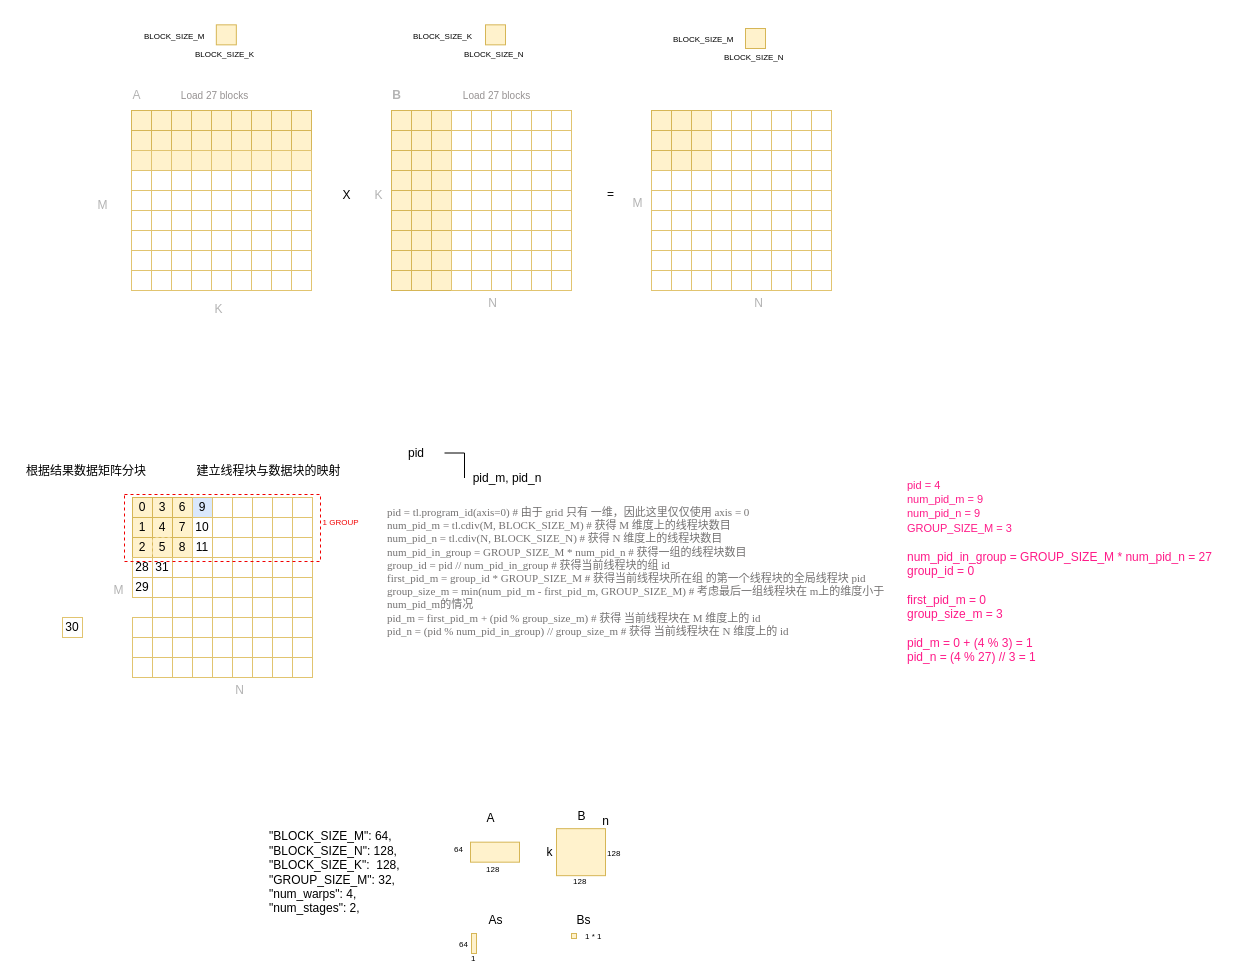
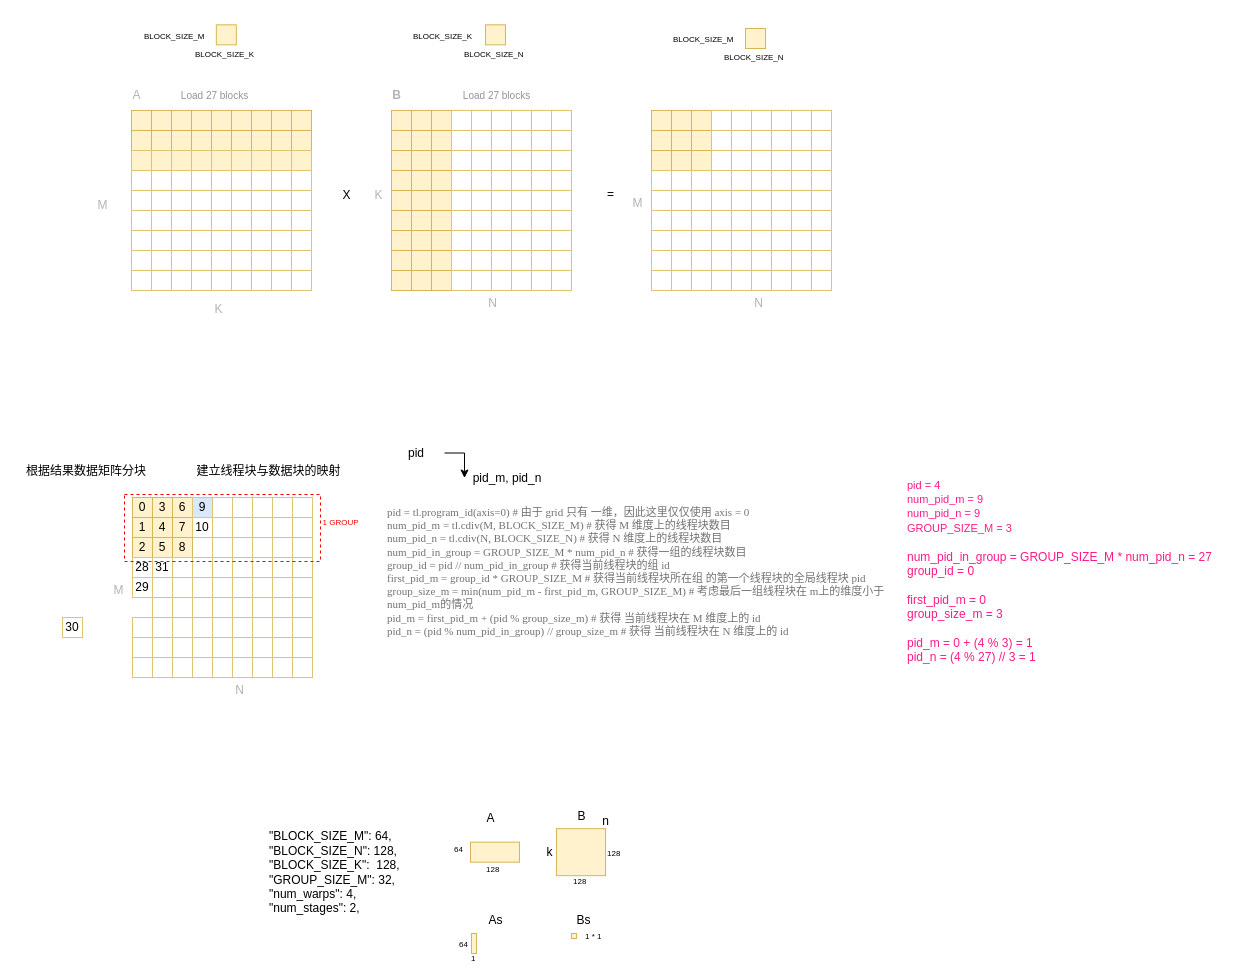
edge "pid" -- "pid_m, pid_n": arrowhead none -> classic
node "5": style dashed -> solid
node "11": removed
